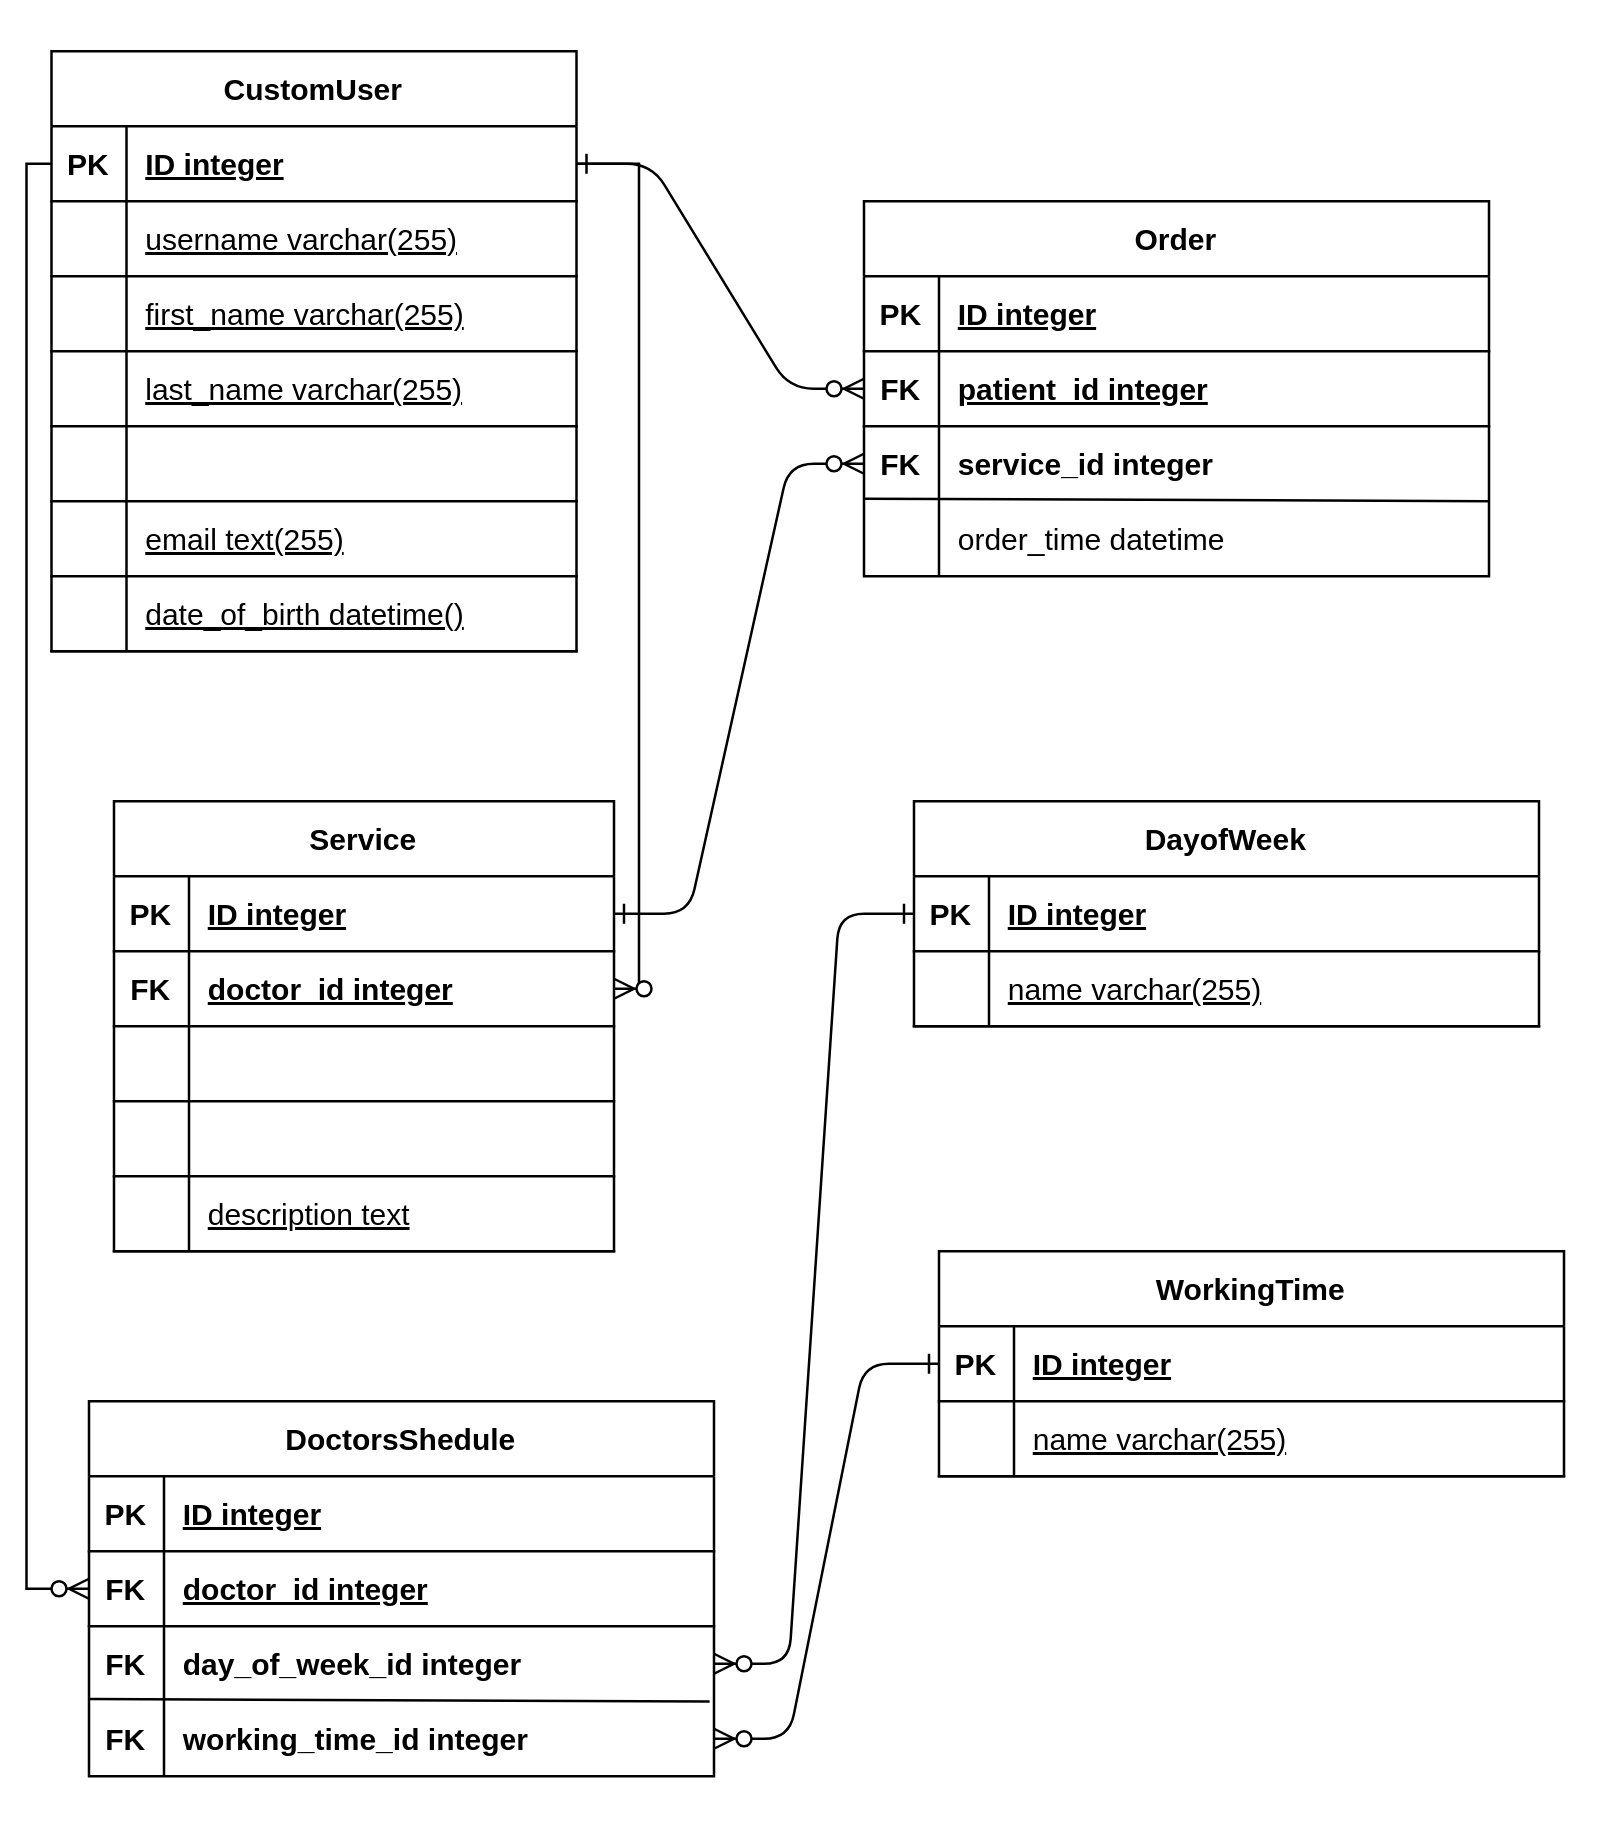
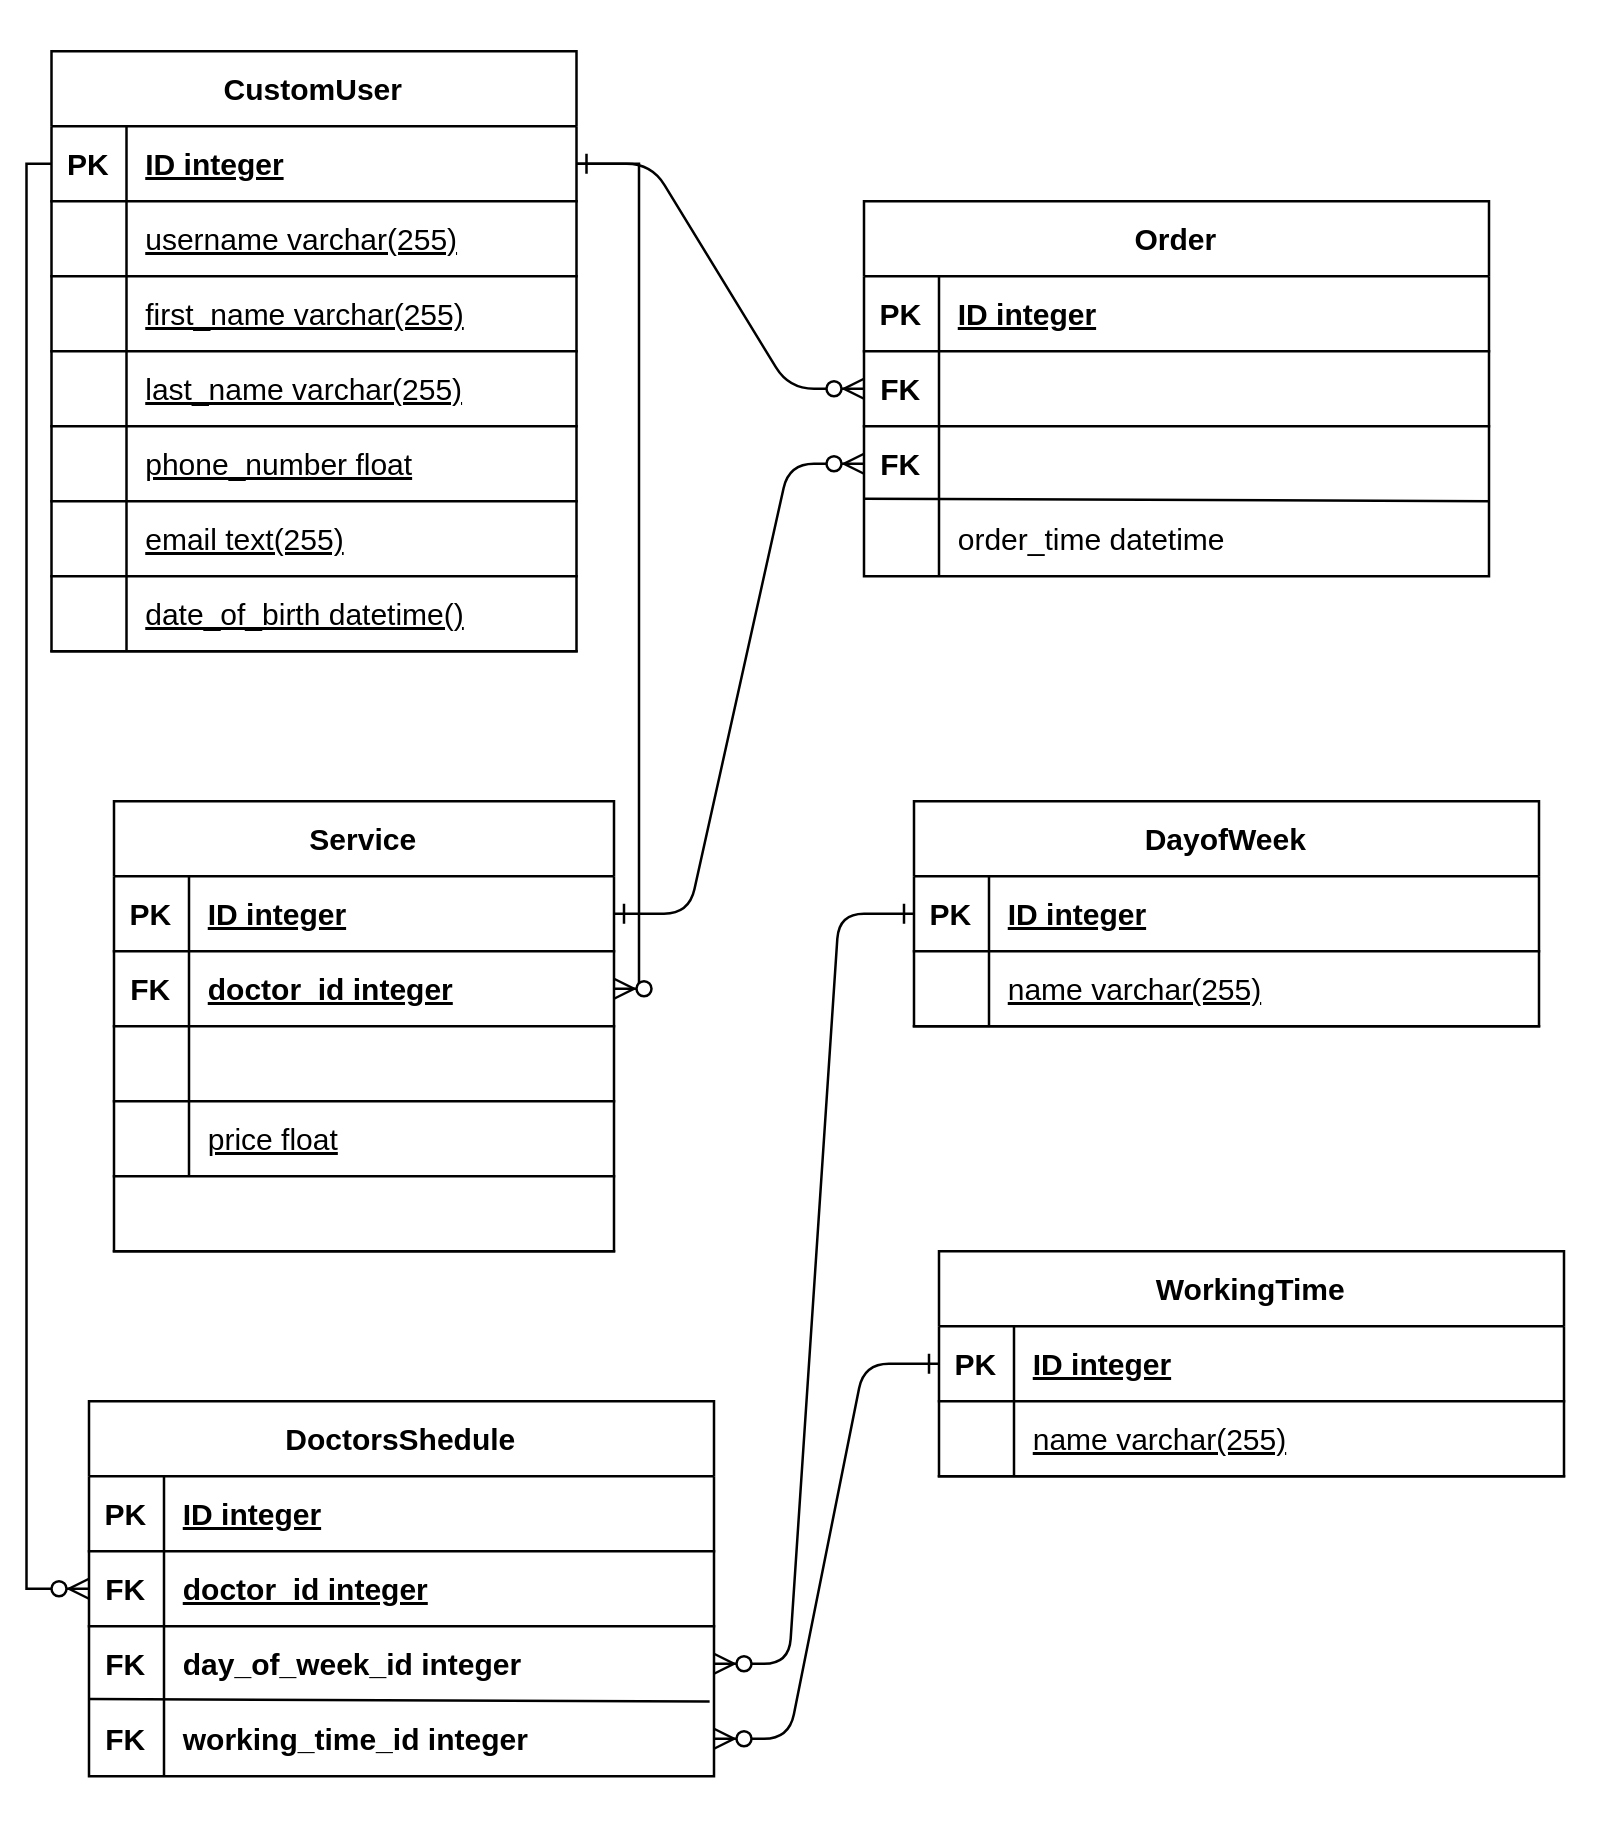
node "patient_id integer": removed
node "phone_number float": added
node "service_id integer": removed
node "price float": added
node "description text": removed
